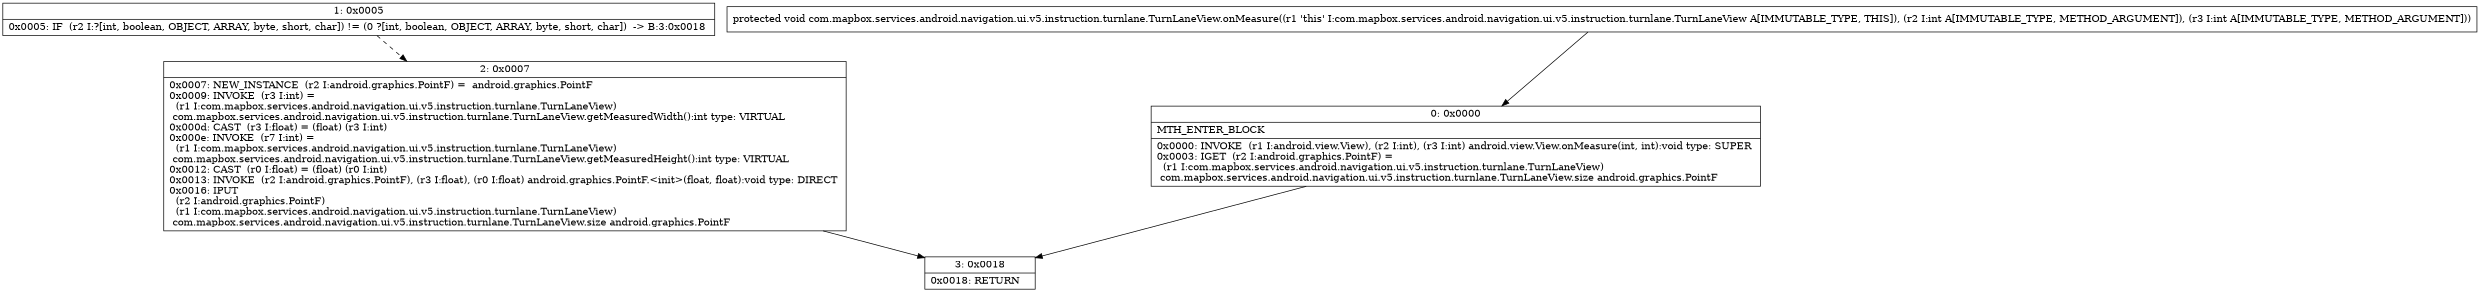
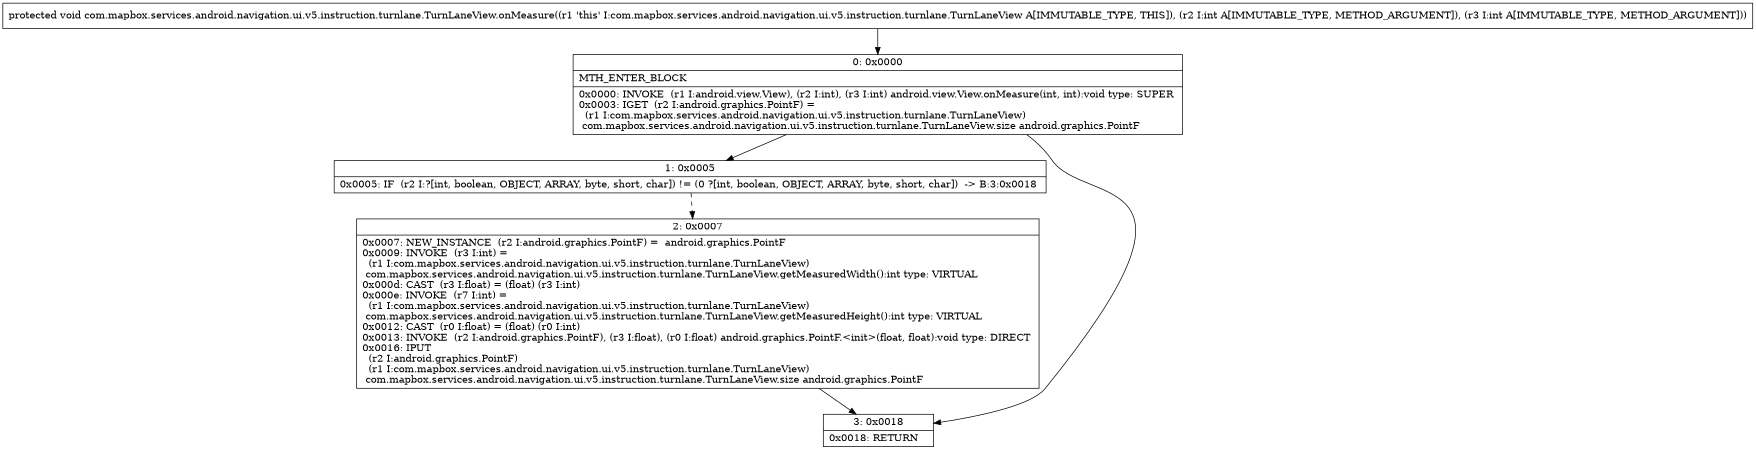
edge "0: 0x0000" -> "1: 0x0005": added
